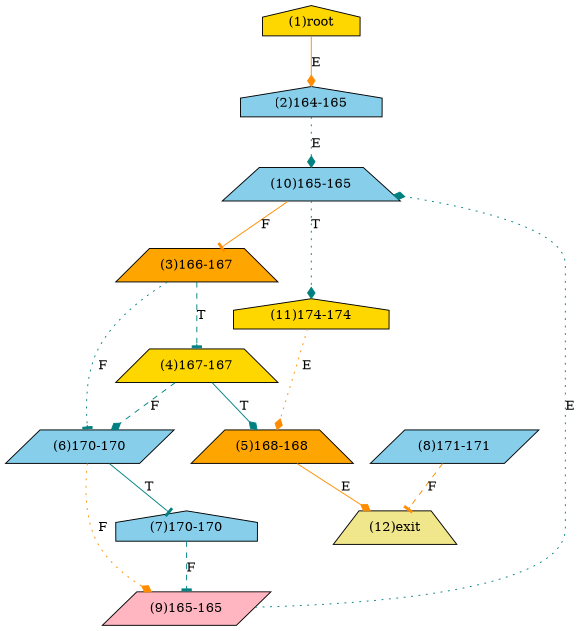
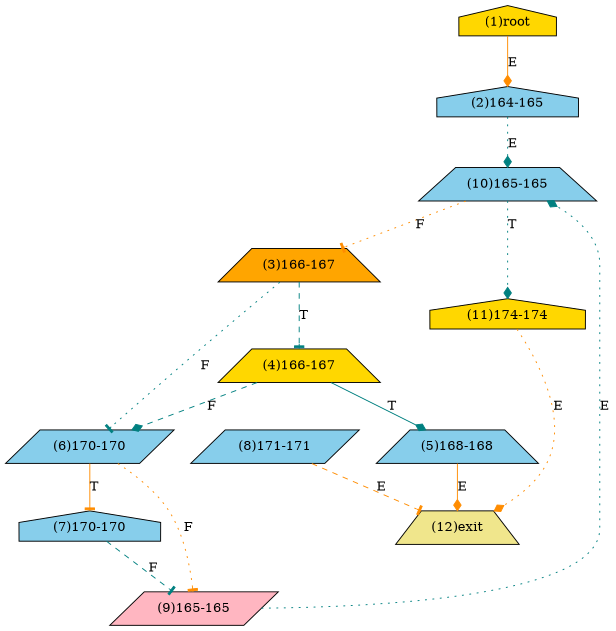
edge "(10)165-165" -> "(3)166-167": style solid -> dotted
node "(4)167-167": label "(4)167-167" -> "(4)166-167"
edge "(11)174-174" -> "(5)168-168": now "(11)174-174" -> "(12)exit"
node "(5)168-168": fillcolor orange -> skyblue
edge "(6)170-170" -> "(7)170-170": color teal -> darkorange
edge "(8)171-171" -> "(12)exit": label "F" -> "E"
edge "(6)170-170" -> "(9)165-165": arrowhead diamond -> tee
